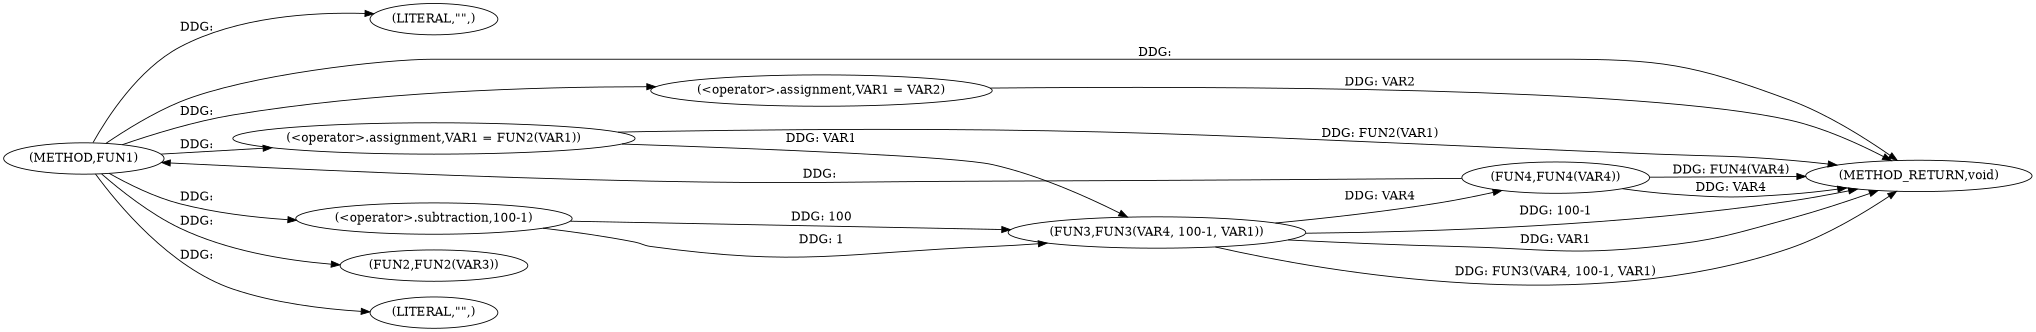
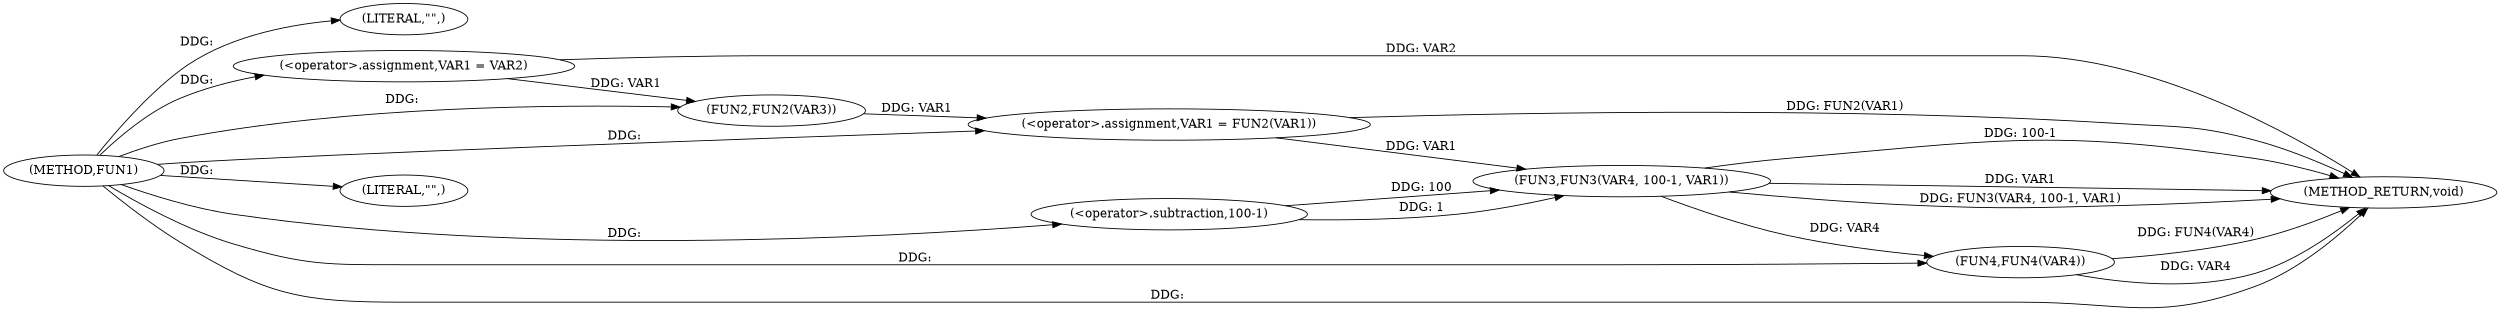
edge "(<operator>.assignment,VAR1 = VAR2)" -> "(FUN2,FUN2(VAR3))": added, label "DDG: VAR1"
edge "(FUN2,FUN2(VAR3))" -> "(<operator>.assignment,VAR1 = FUN2(VAR1))": added, label "DDG: VAR1"
edge "(FUN4,FUN4(VAR4))" -> "(METHOD,FUN1)": reversed
